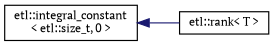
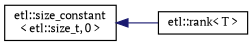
node "etl::integral_constant < etl::size_t, 0 >": label "etl::integral_constant < etl::size_t, 0 >" -> "etl::size_constant < etl::size_t, 0 >"
